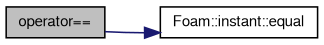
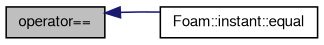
edge "operator==" -> "Foam::instant::equal": reversed
